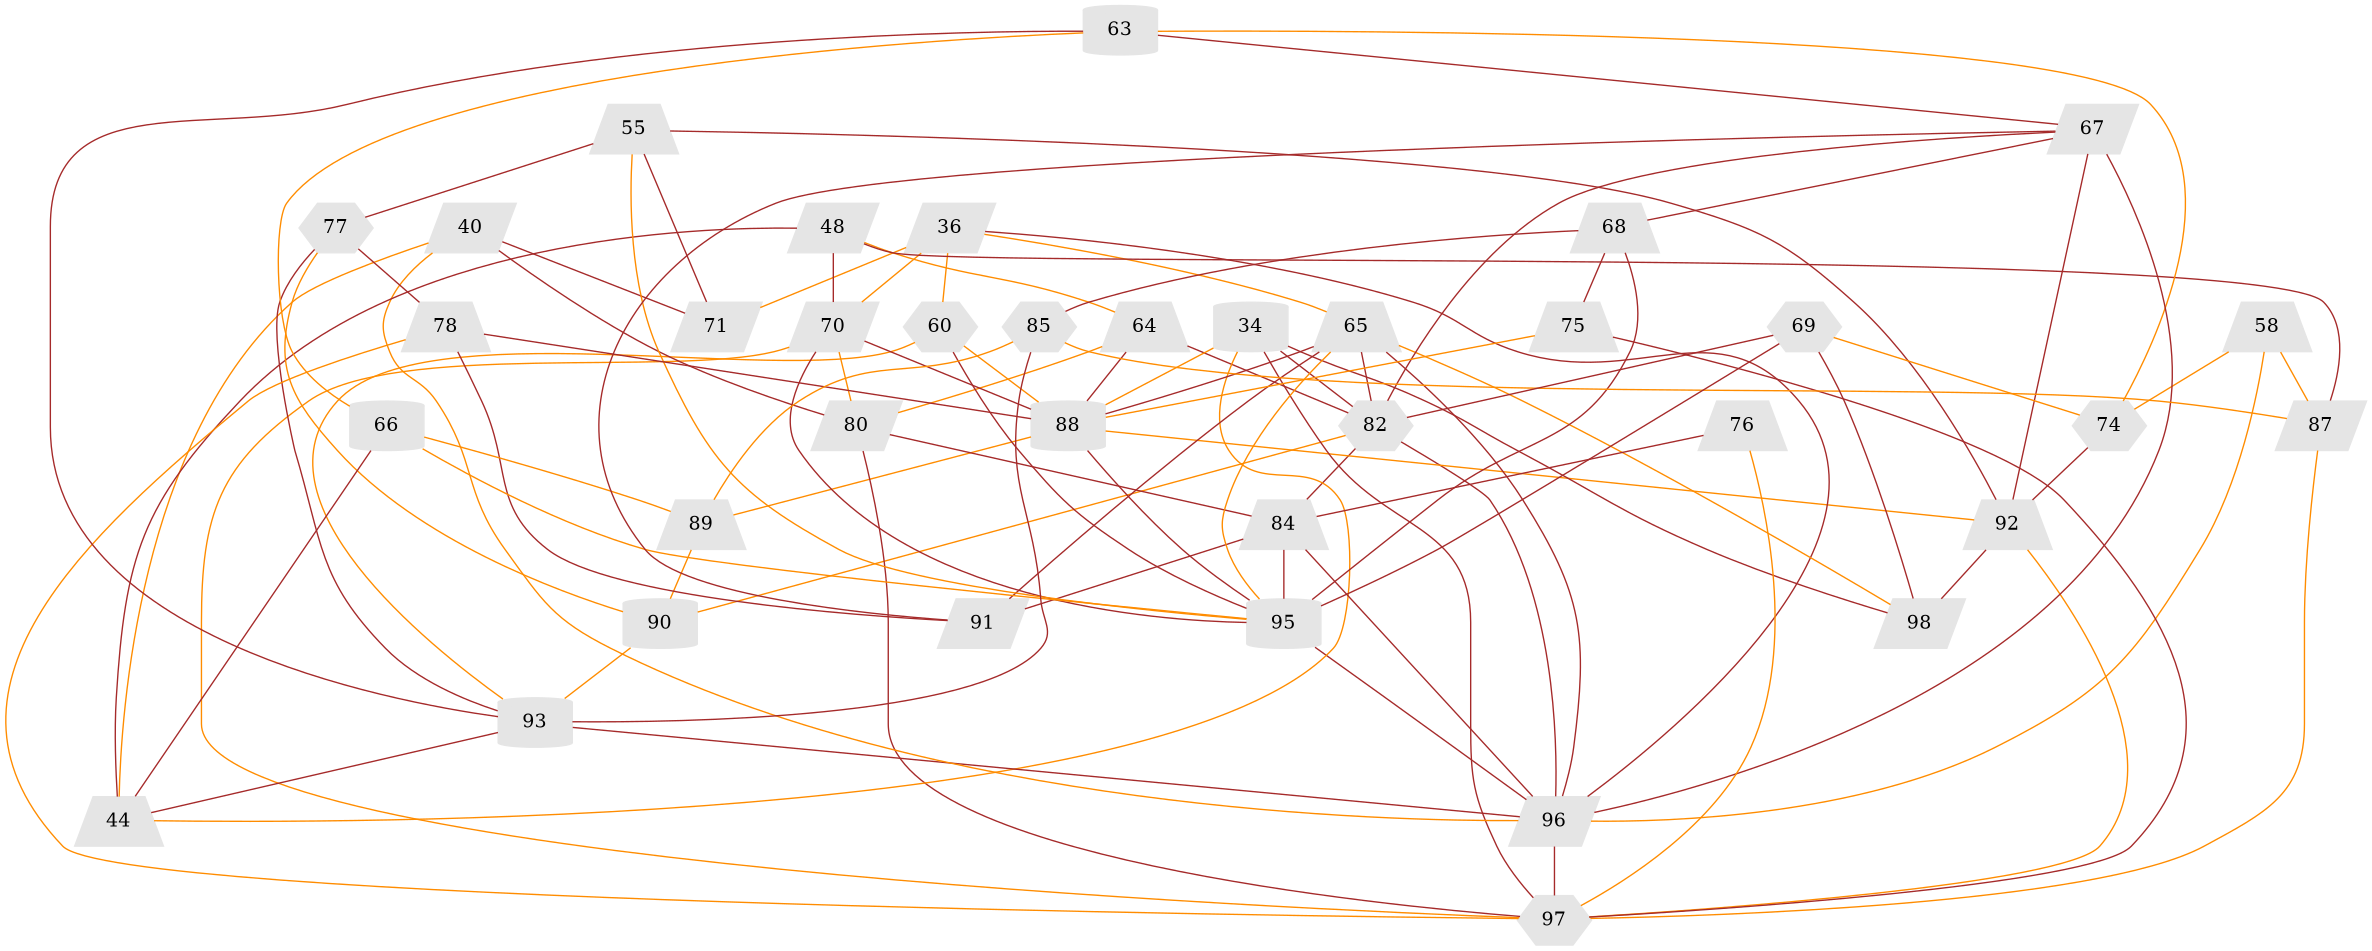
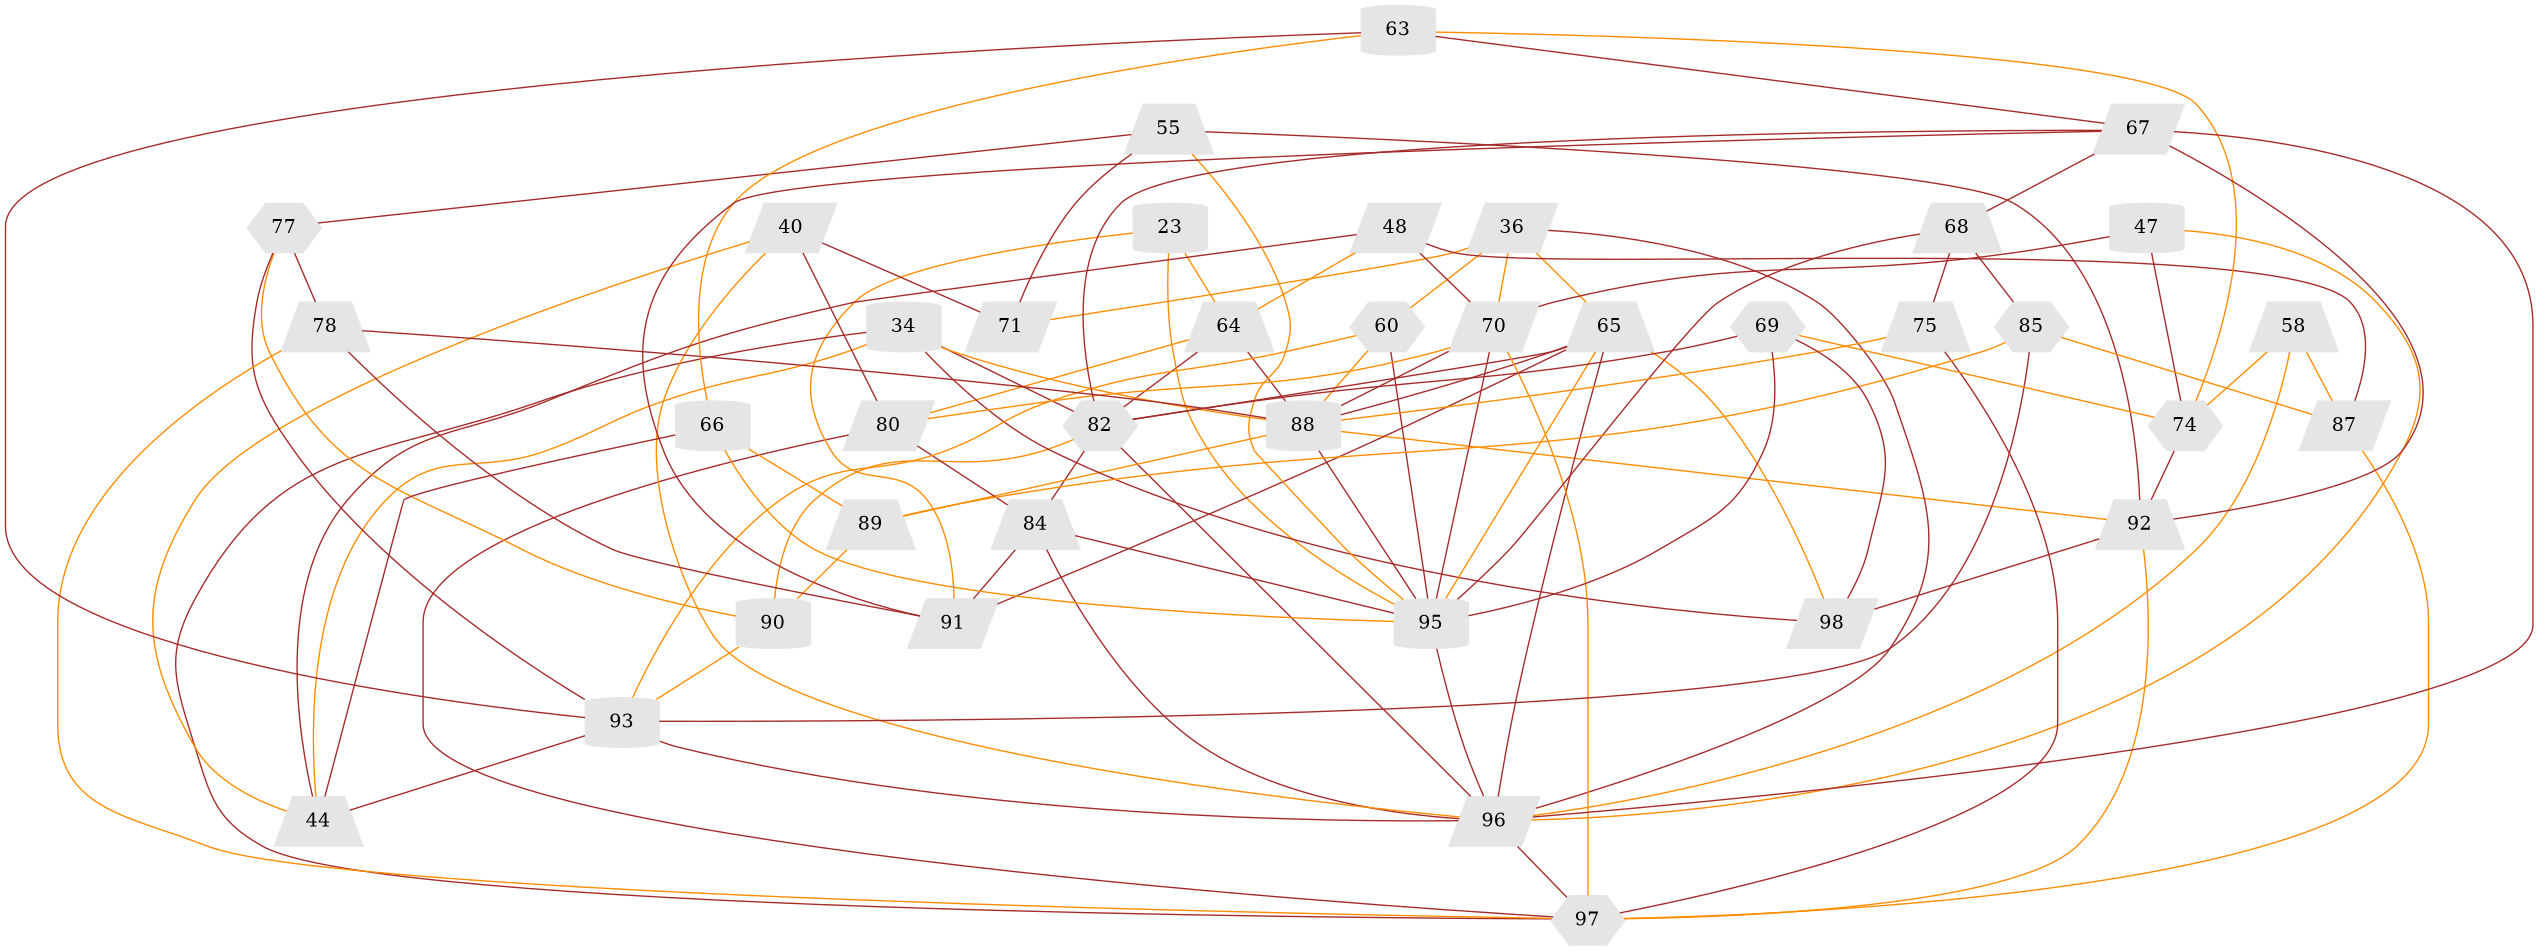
node "23": added
node "47": added
node "76": removed
